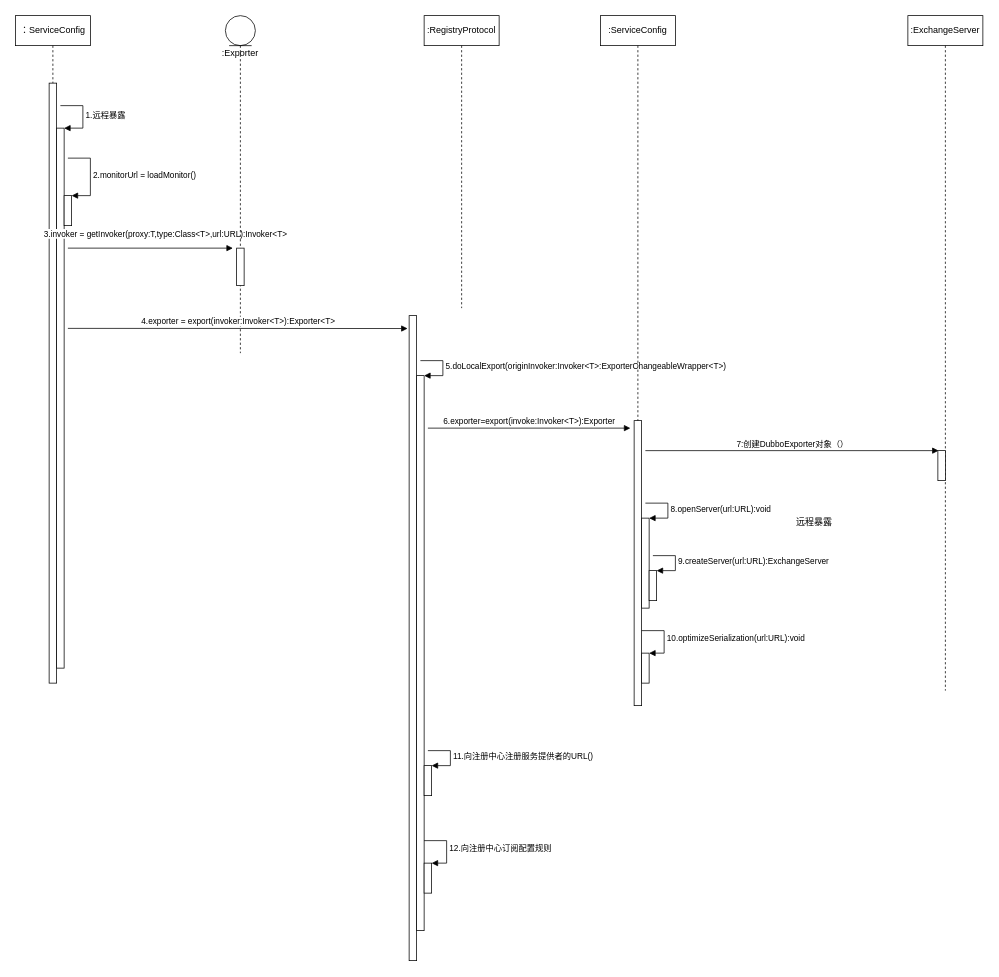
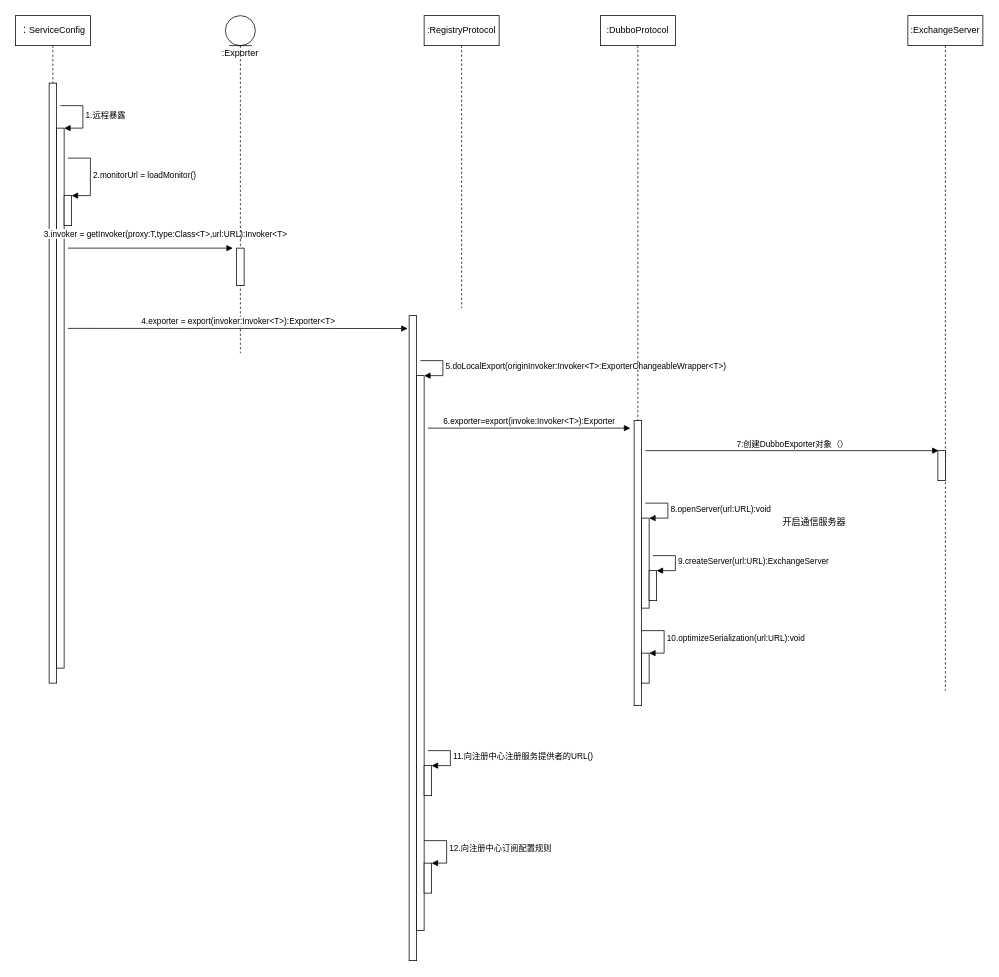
node ":ServiceConfig": label ":ServiceConfig" -> ":DubboProtocol"
node "远程暴露": label "远程暴露" -> "开启通信服务器"
